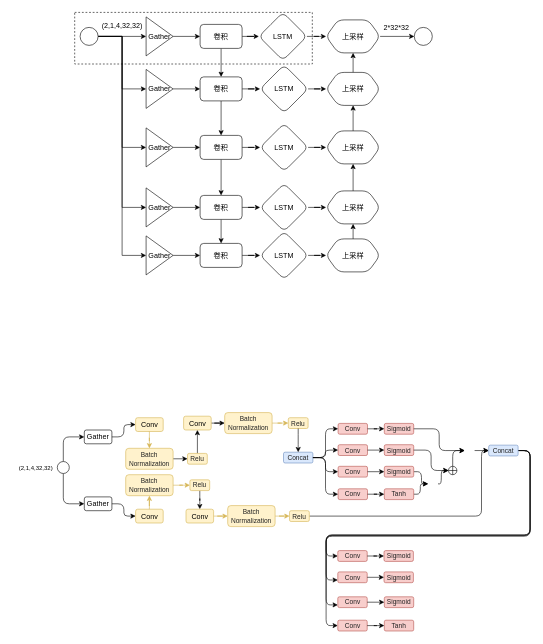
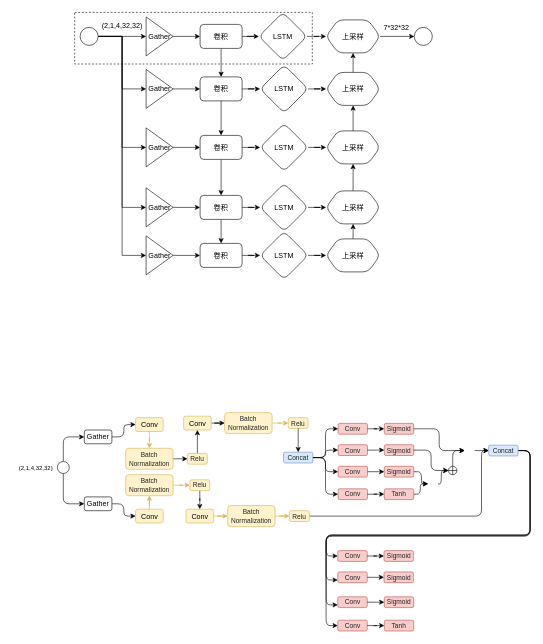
node "2*32*32": label "2*32*32" -> "7*32*32"
